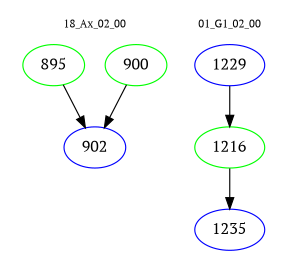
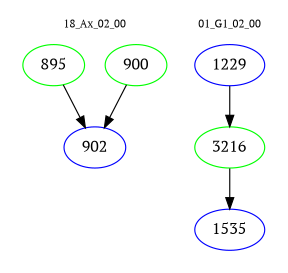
node "1216": label "1216" -> "3216"
node "1235": label "1235" -> "1535"
